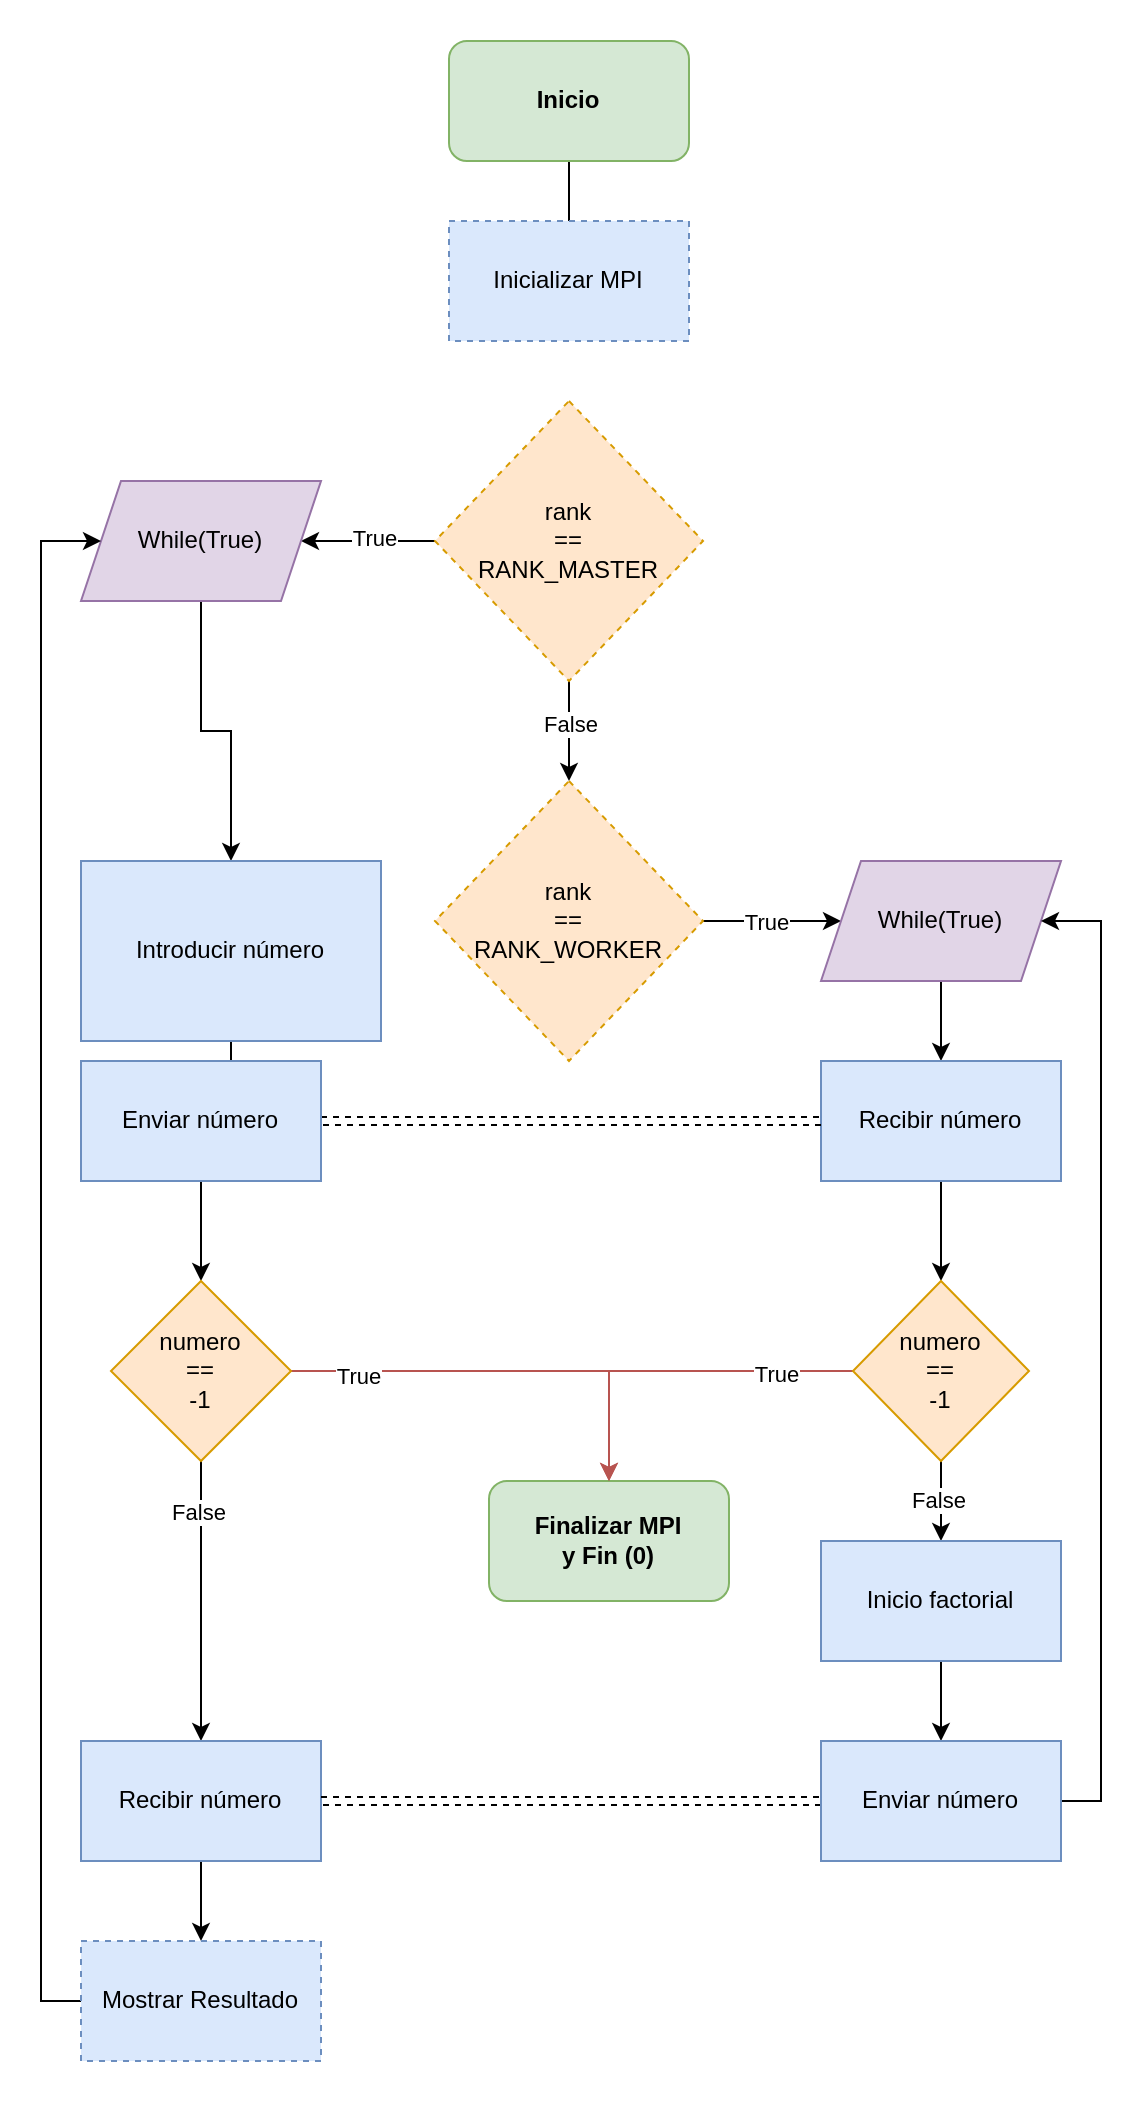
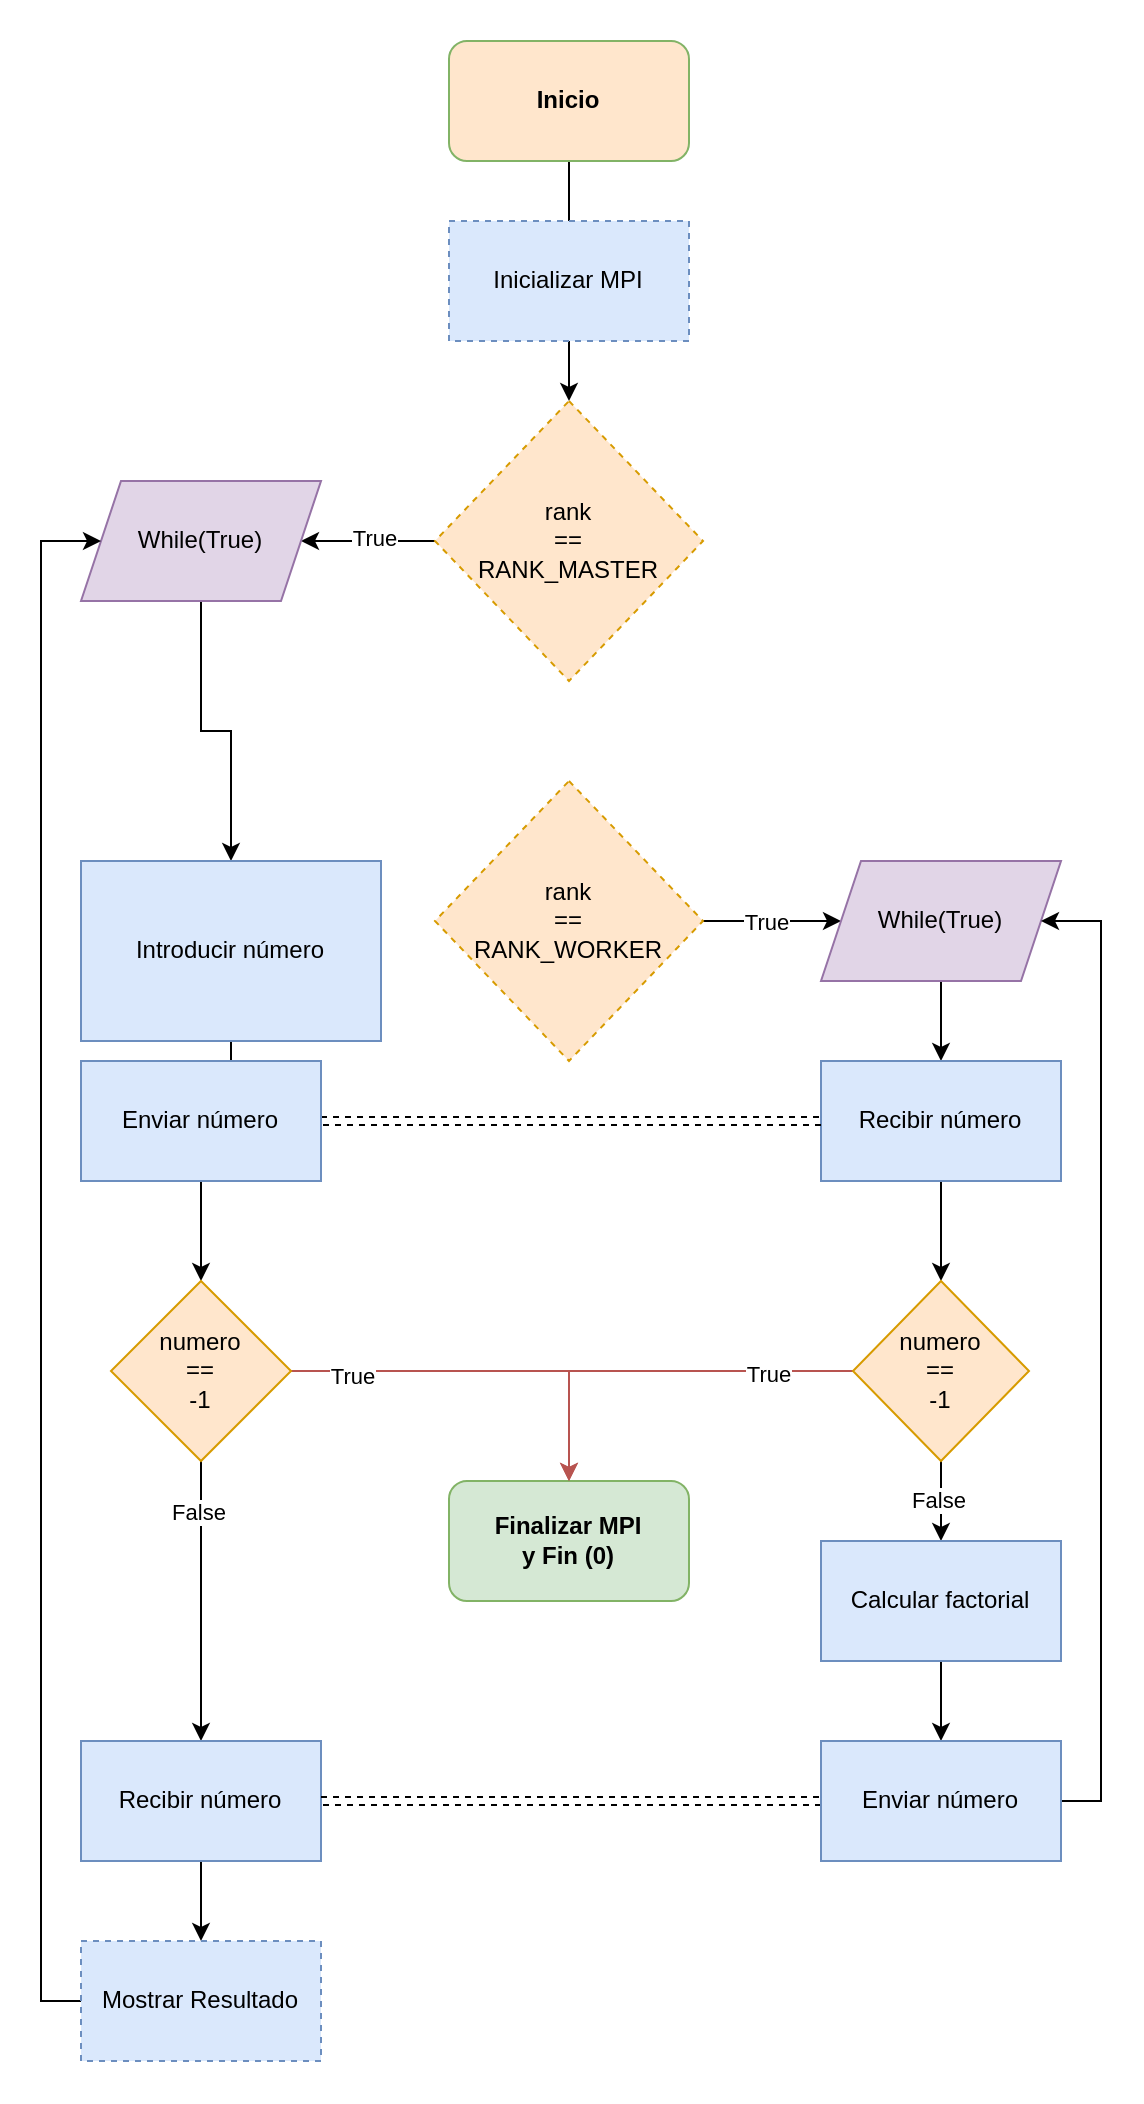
node "Inicio": fillcolor #d5e8d4 -> #ffe6cc
edge "Inicializar MPI" -> "rank == RANK_MASTER": added
edge "rank == RANK_MASTER" -> "rank == RANK_WORKER": removed, label "False"
node "Finalizar MPI y Fin (0)": moved (609, 1541) -> (569, 1541)
node "Inicio factorial": label "Inicio factorial" -> "Calcular factorial"
